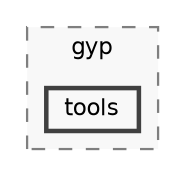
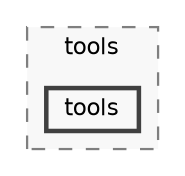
cluster "gyp": label "gyp" -> "tools"
